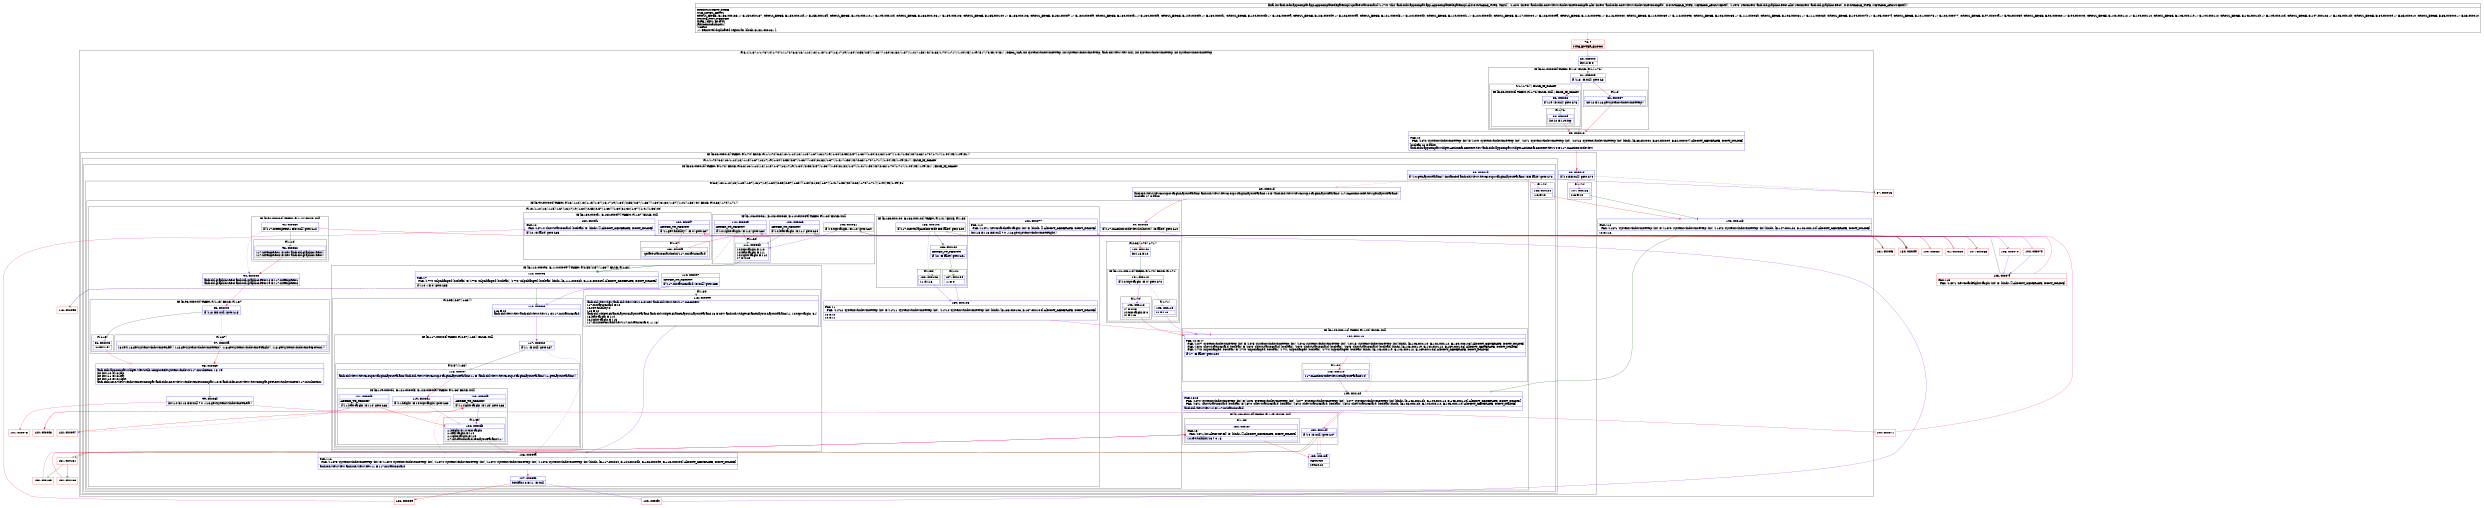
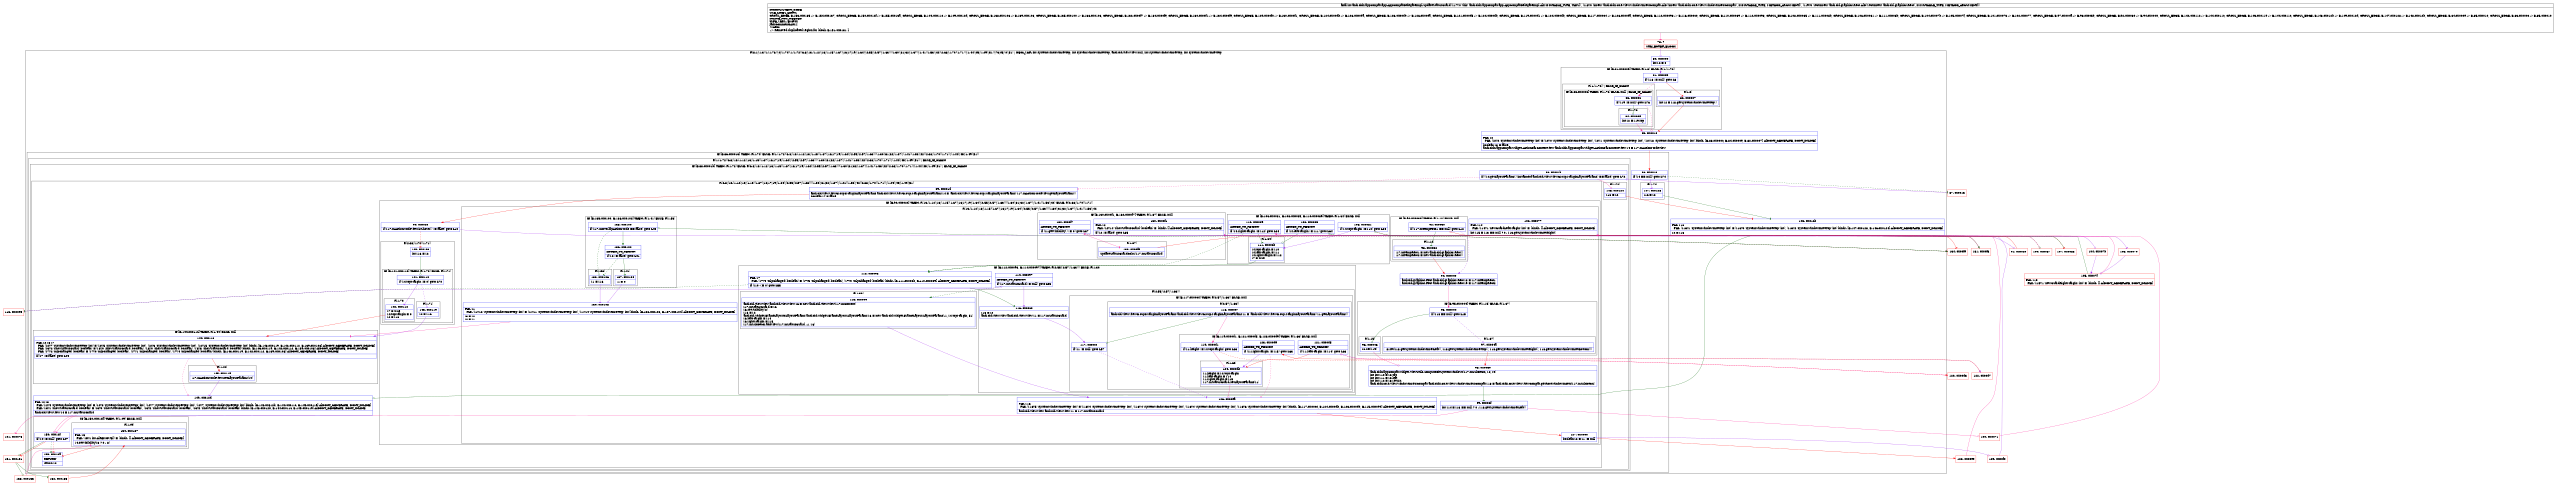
edge "117: 0x00c4" -> "118: 0x00c7": reversed
node "98: 0x005e": text "int int r12 = r8.right" -> "int int r12 = r8.return"
